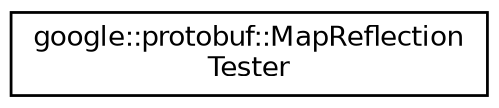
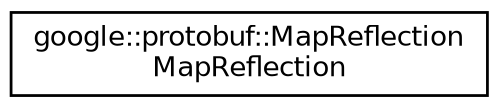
node "google::protobuf::MapReflection Tester": label "google::protobuf::MapReflection Tester" -> "google::protobuf::MapReflection MapReflection"
